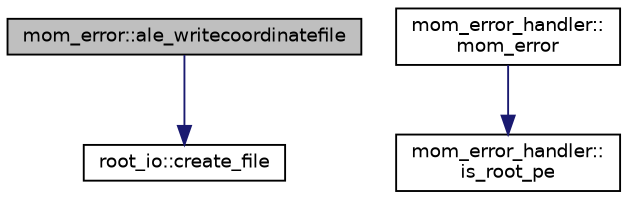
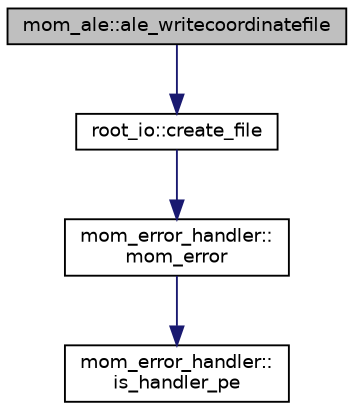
node "mom_error::ale_writecoordinatefile": label "mom_error::ale_writecoordinatefile" -> "mom_ale::ale_writecoordinatefile"
node "mom_error_handler:: is_root_pe": label "mom_error_handler:: is_root_pe" -> "mom_error_handler:: is_handler_pe"
edge "root_io::create_file" -> "mom_error_handler:: mom_error": added
